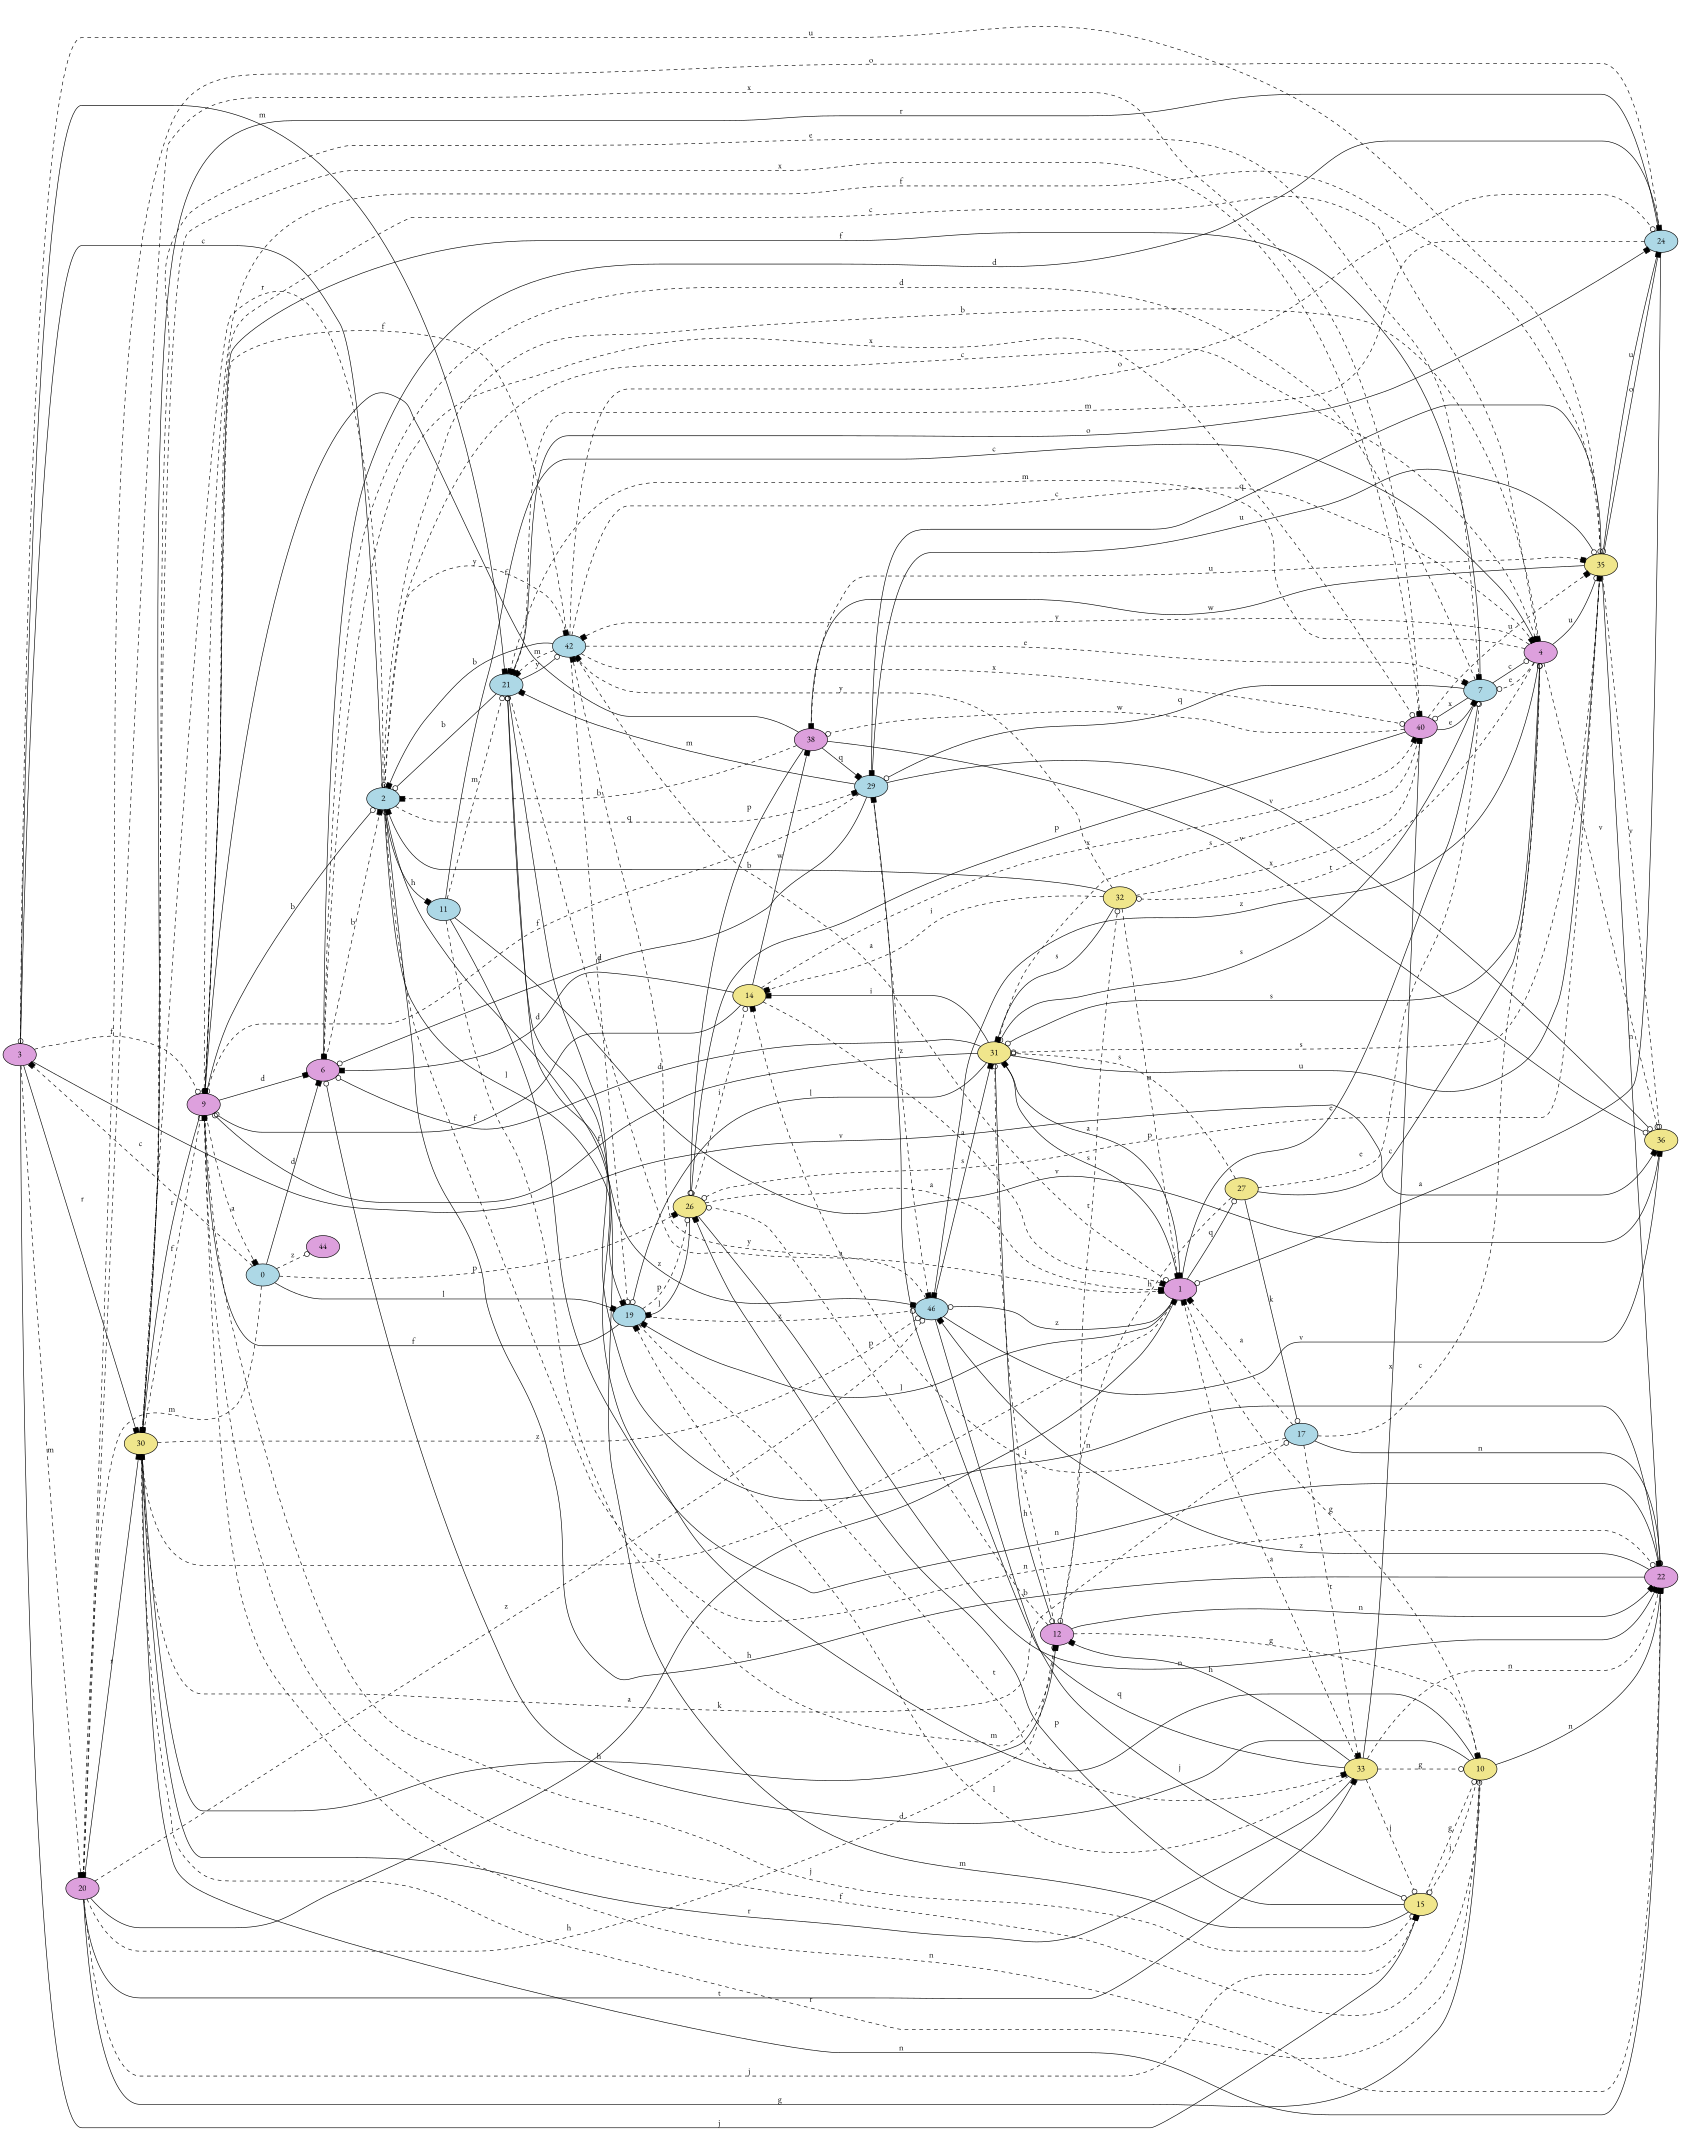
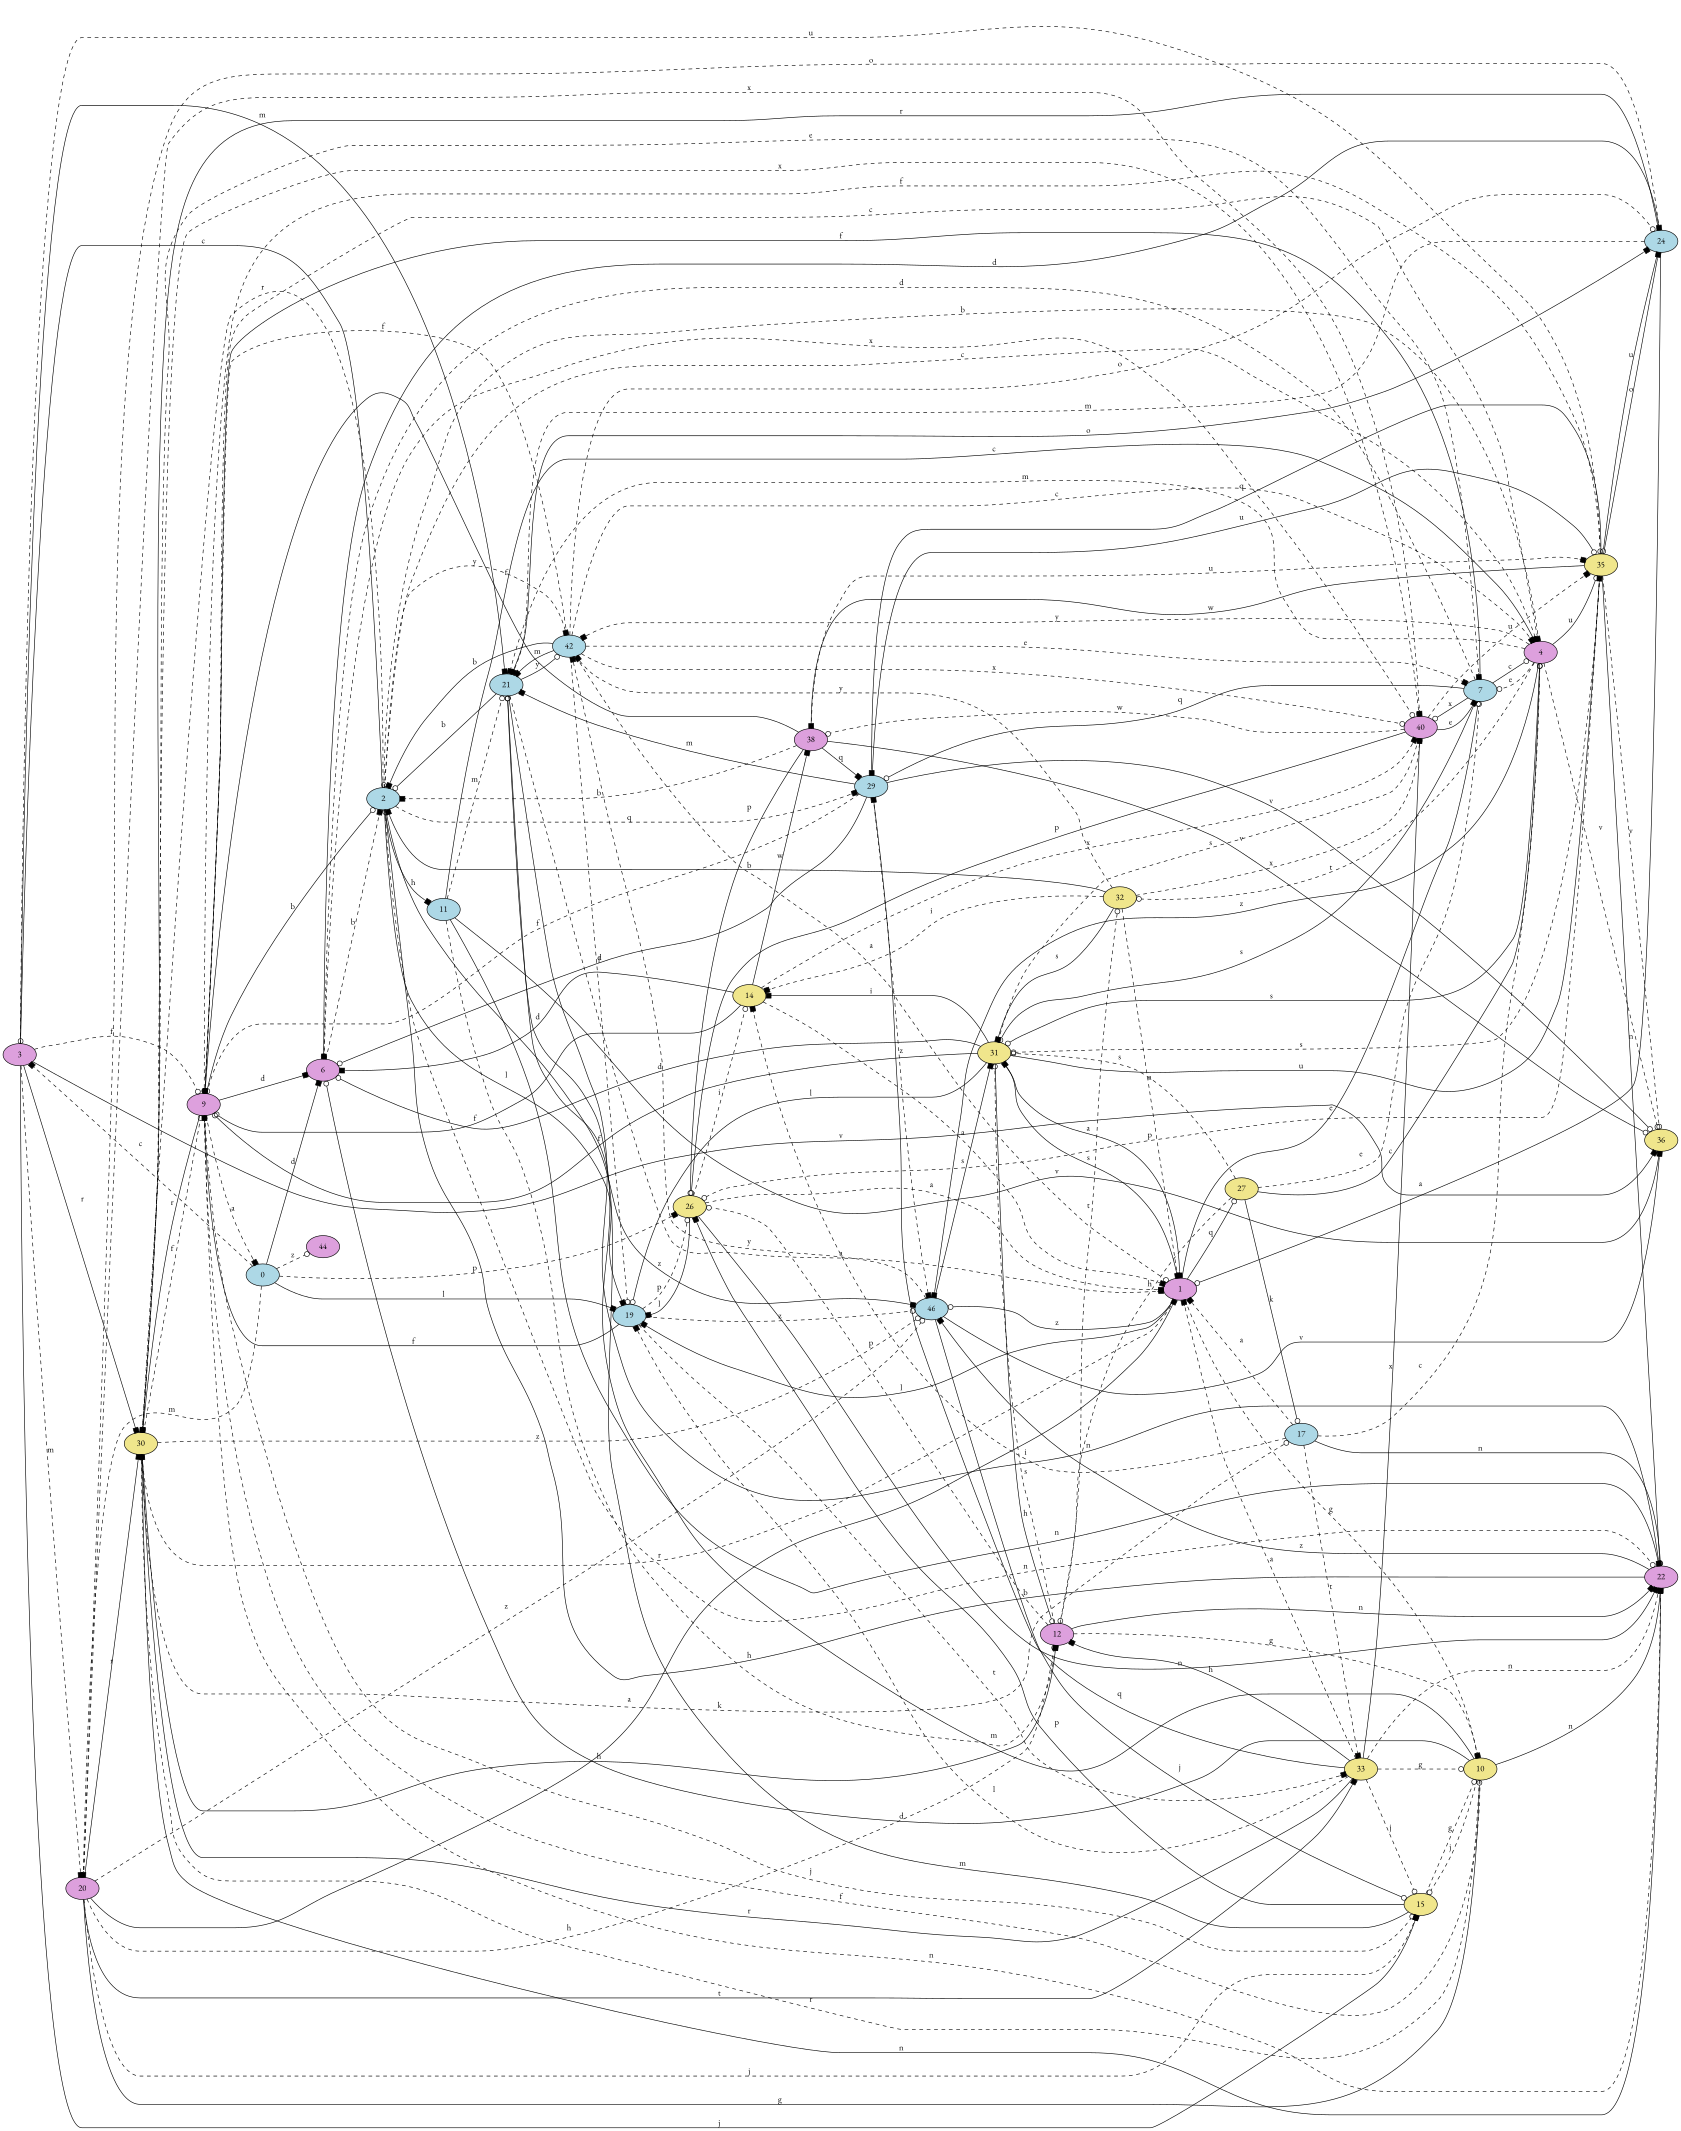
edge "42" -> "21": style dashed -> solid
